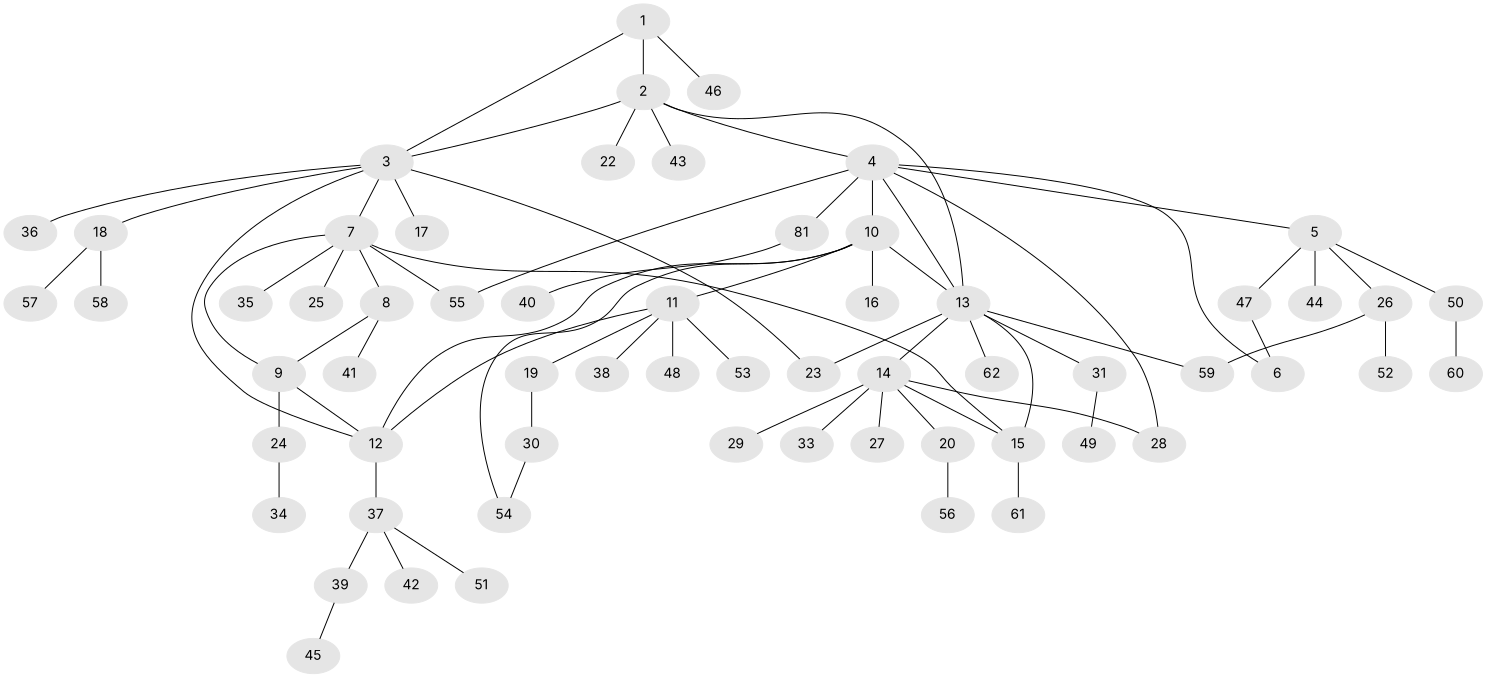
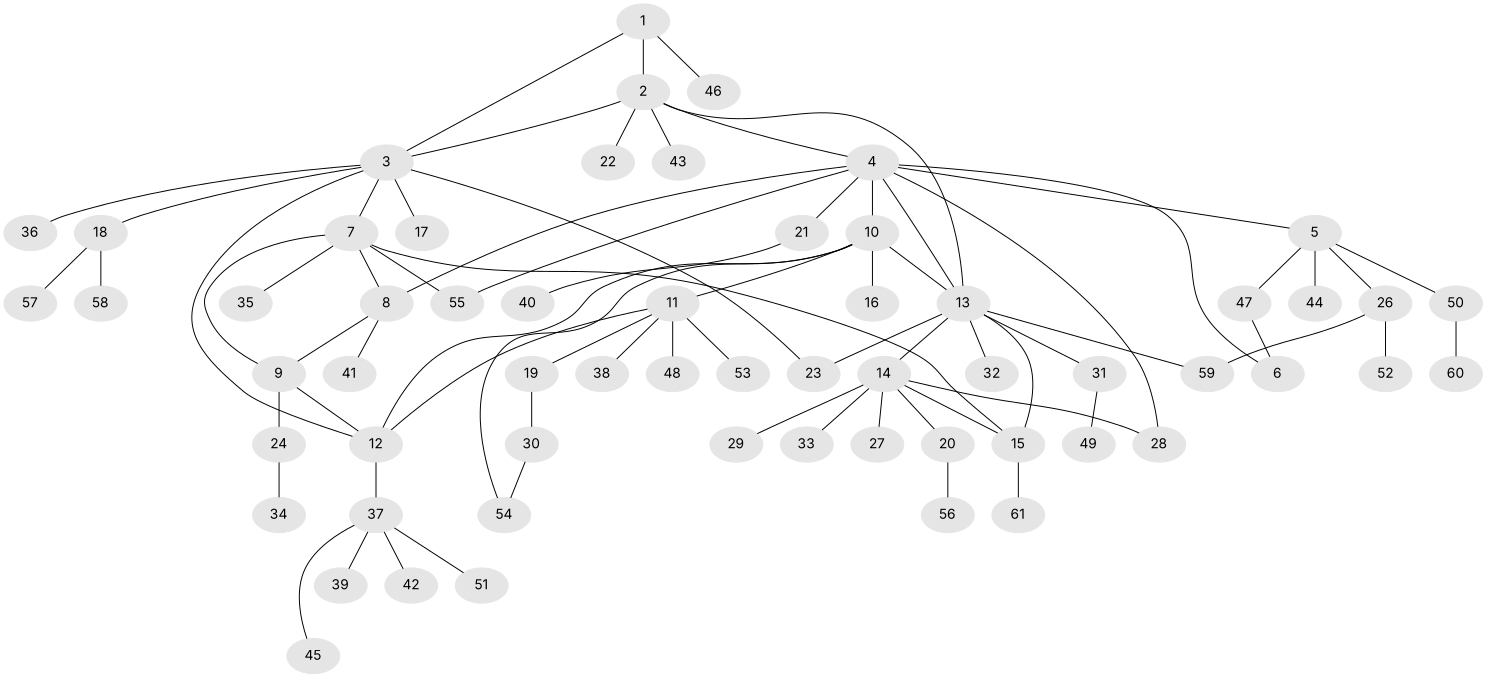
edge "4" -- "8": added
node "81": label "81" -> "21"
node "25": removed
node "62": label "62" -> "32"
edge "39" -- "45": now "37" -- "45"
